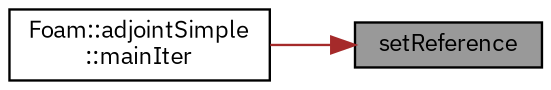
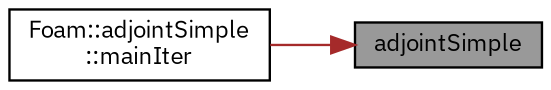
node "setReference": label "setReference" -> "adjointSimple"
